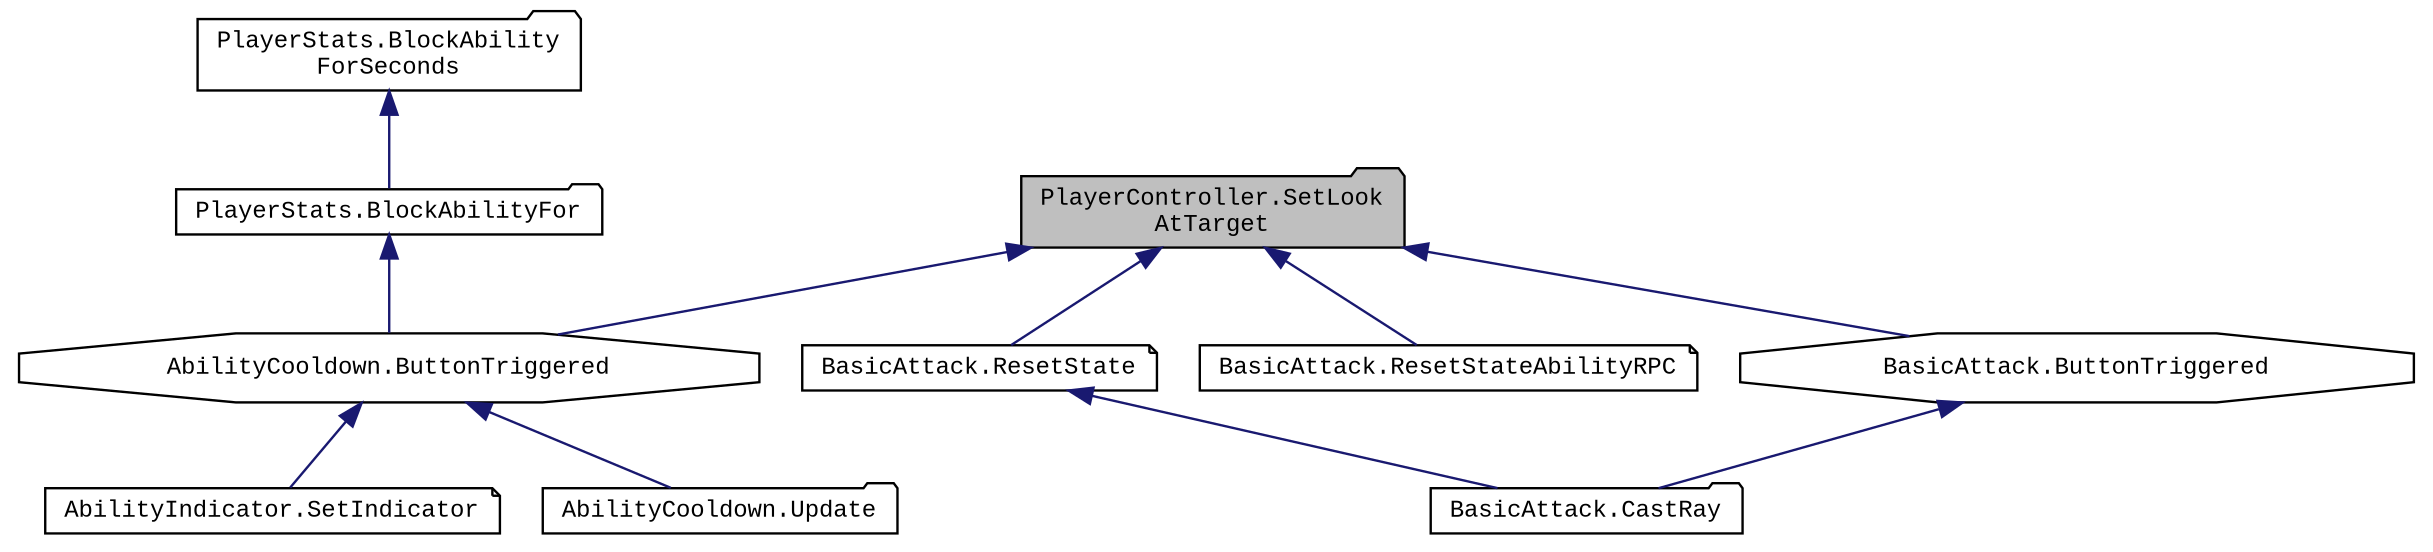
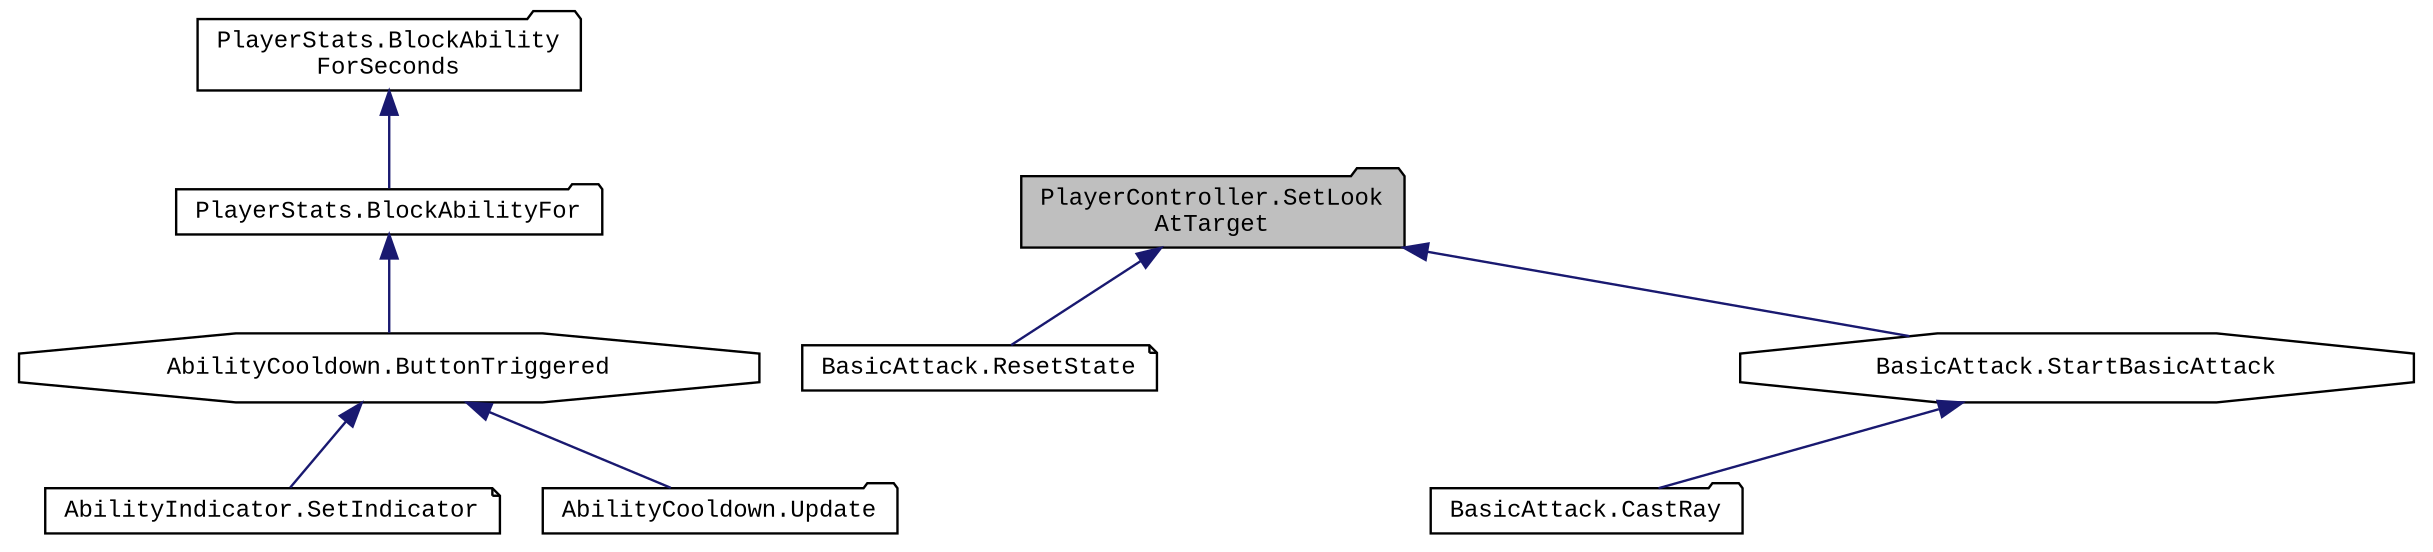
edge "AbilityCooldown.ButtonTriggered" -> "PlayerController.SetLook AtTarget": removed
node "BasicAttack.ResetStateAbilityRPC": removed
node "BasicAttack.ButtonTriggered": label "BasicAttack.ButtonTriggered" -> "BasicAttack.StartBasicAttack"
edge "BasicAttack.CastRay" -> "BasicAttack.ResetState": removed
